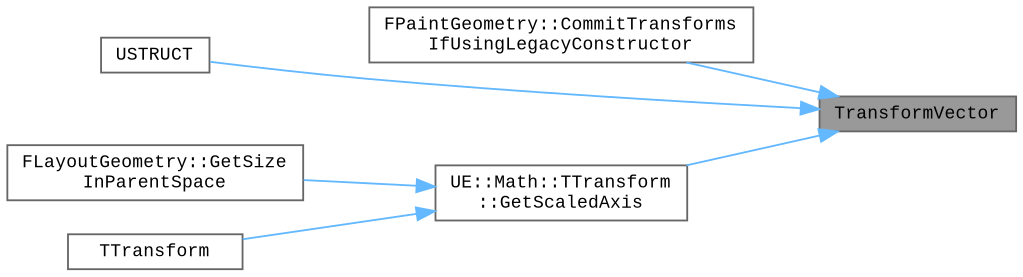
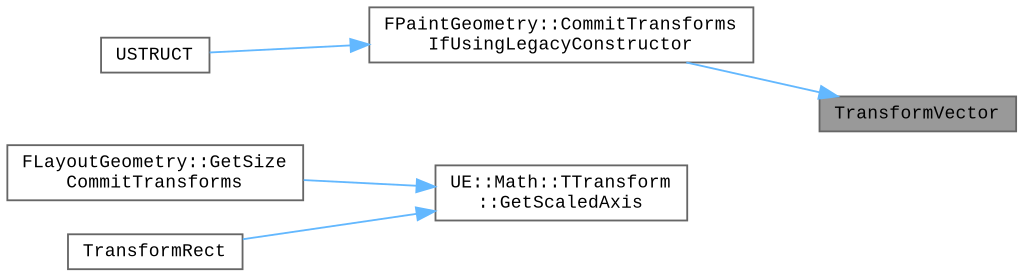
edge "USTRUCT" -> "TransformVector": now "USTRUCT" -> "FPaintGeometry::CommitTransforms IfUsingLegacyConstructor"
edge "UE::Math::TTransform ::GetScaledAxis" -> "TransformVector": removed
node "FLayoutGeometry::GetSize InParentSpace": label "FLayoutGeometry::GetSize InParentSpace" -> "FLayoutGeometry::GetSize CommitTransforms"
node "TTransform": label "TTransform" -> "TransformRect"
